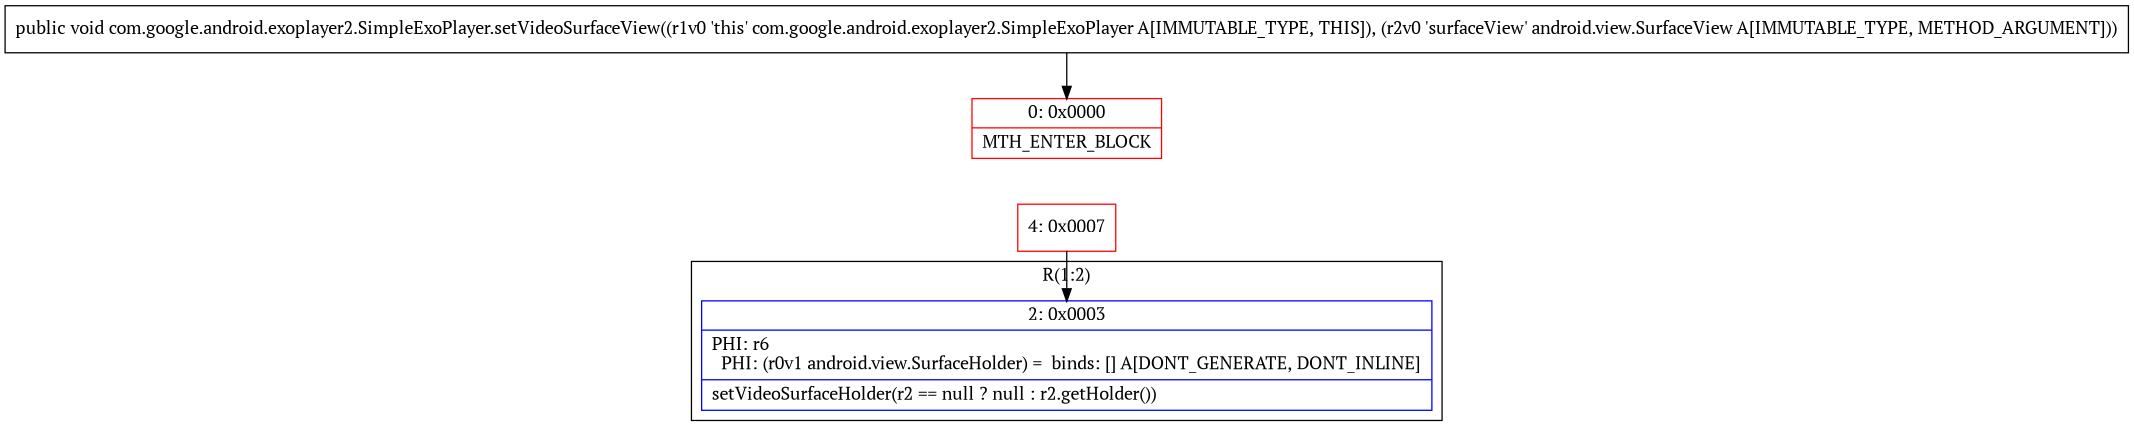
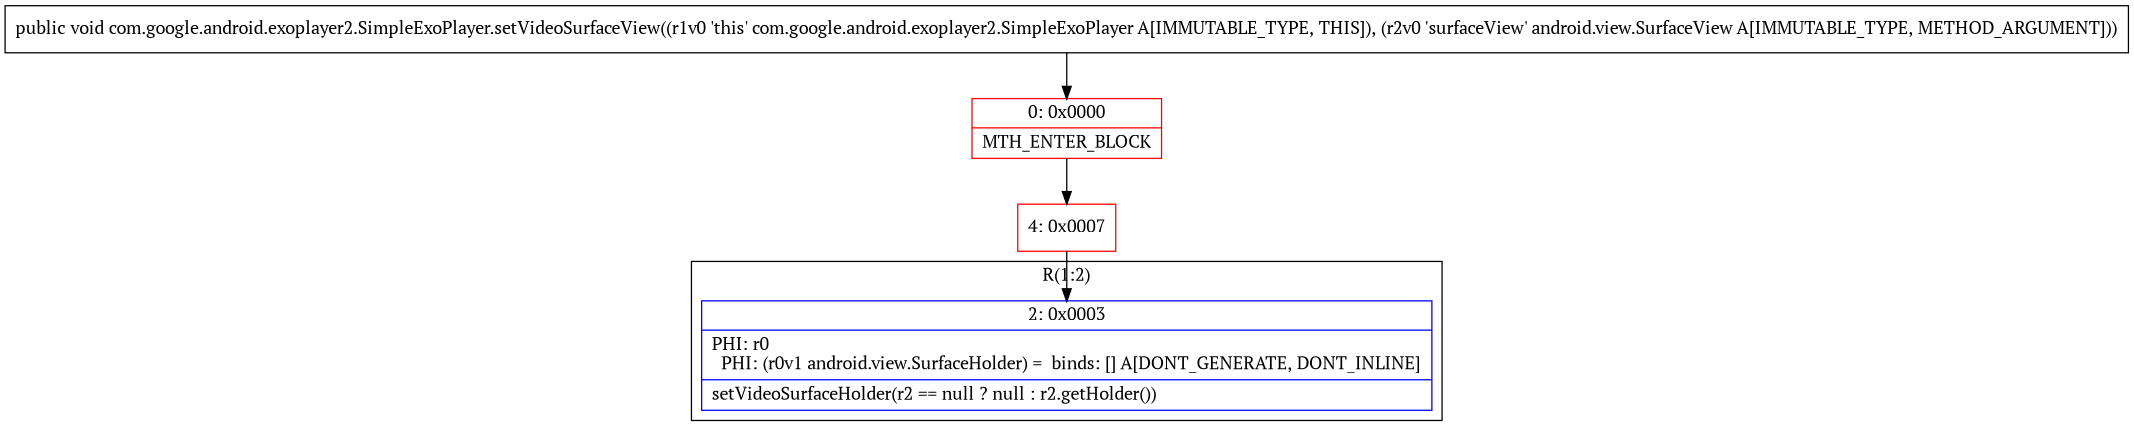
edge "0: 0x0000" -> "4: 0x0007": added
node "2: 0x0003": text "PHI: r6" -> "PHI: r0"
